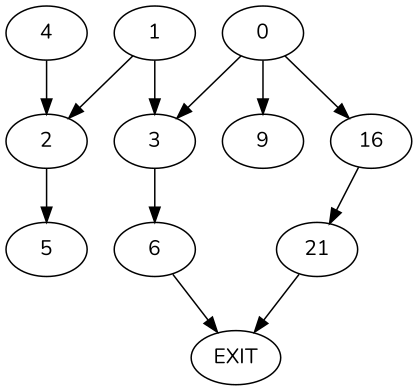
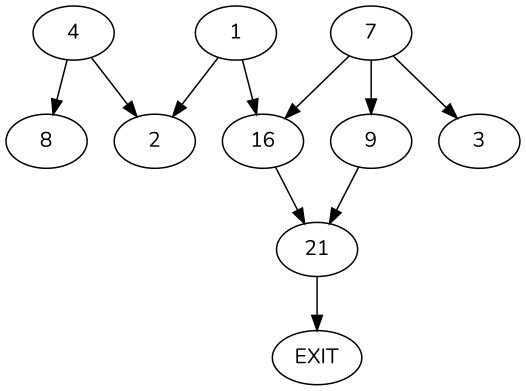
node "0": label "0" -> "7"
edge "1" -> "3": now "1" -> "16"
node "8": added
edge "9" -> "21": added
node "5": removed
node "6": removed
